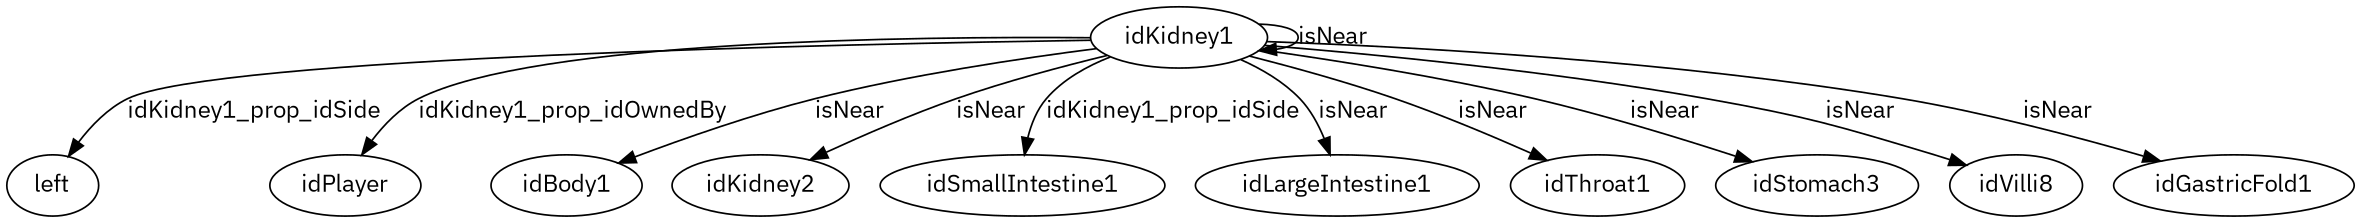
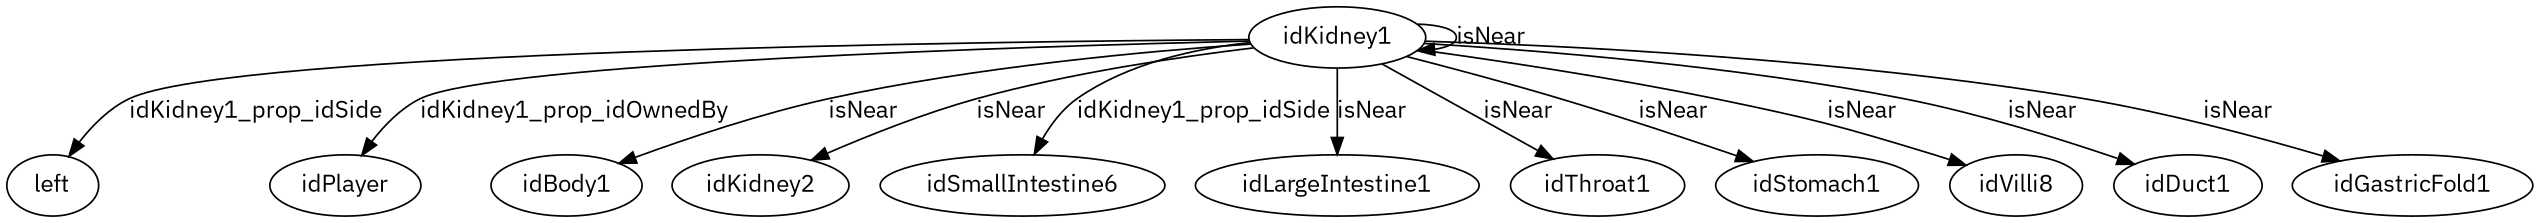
node "idSmallIntestine1": label "idSmallIntestine1" -> "idSmallIntestine6"
node "idStomach3": label "idStomach3" -> "idStomach1"
node "idDuct1": added
